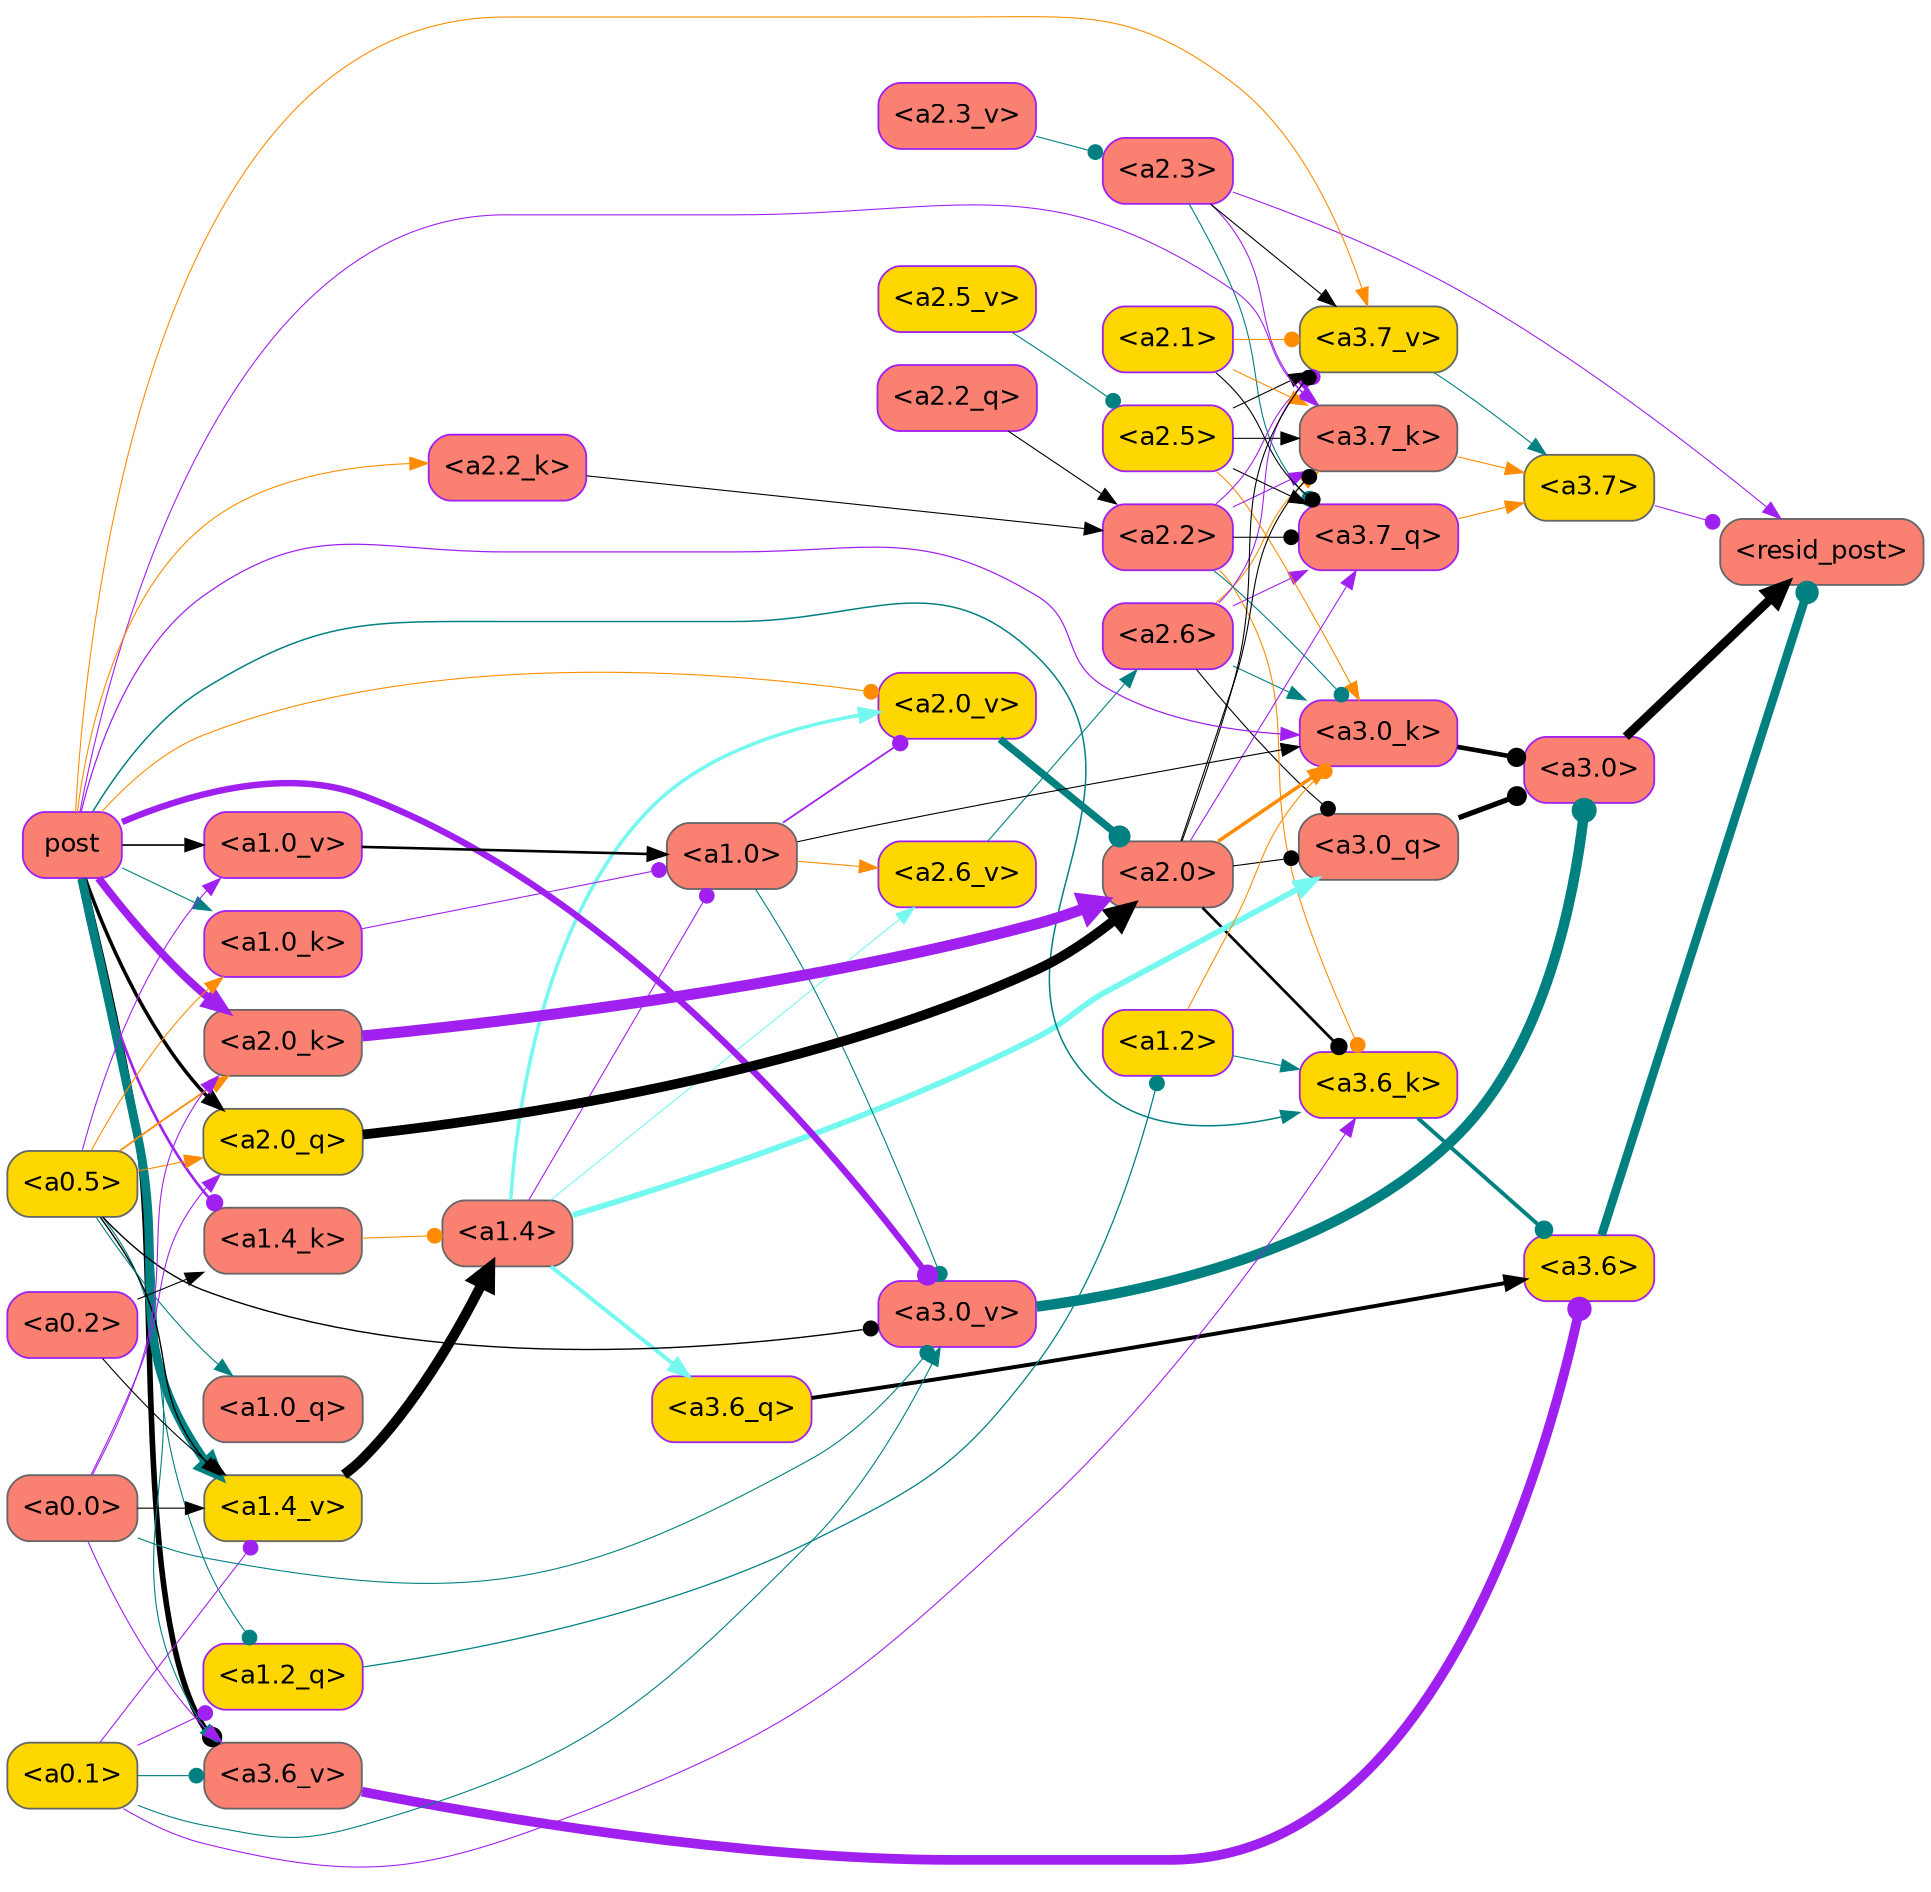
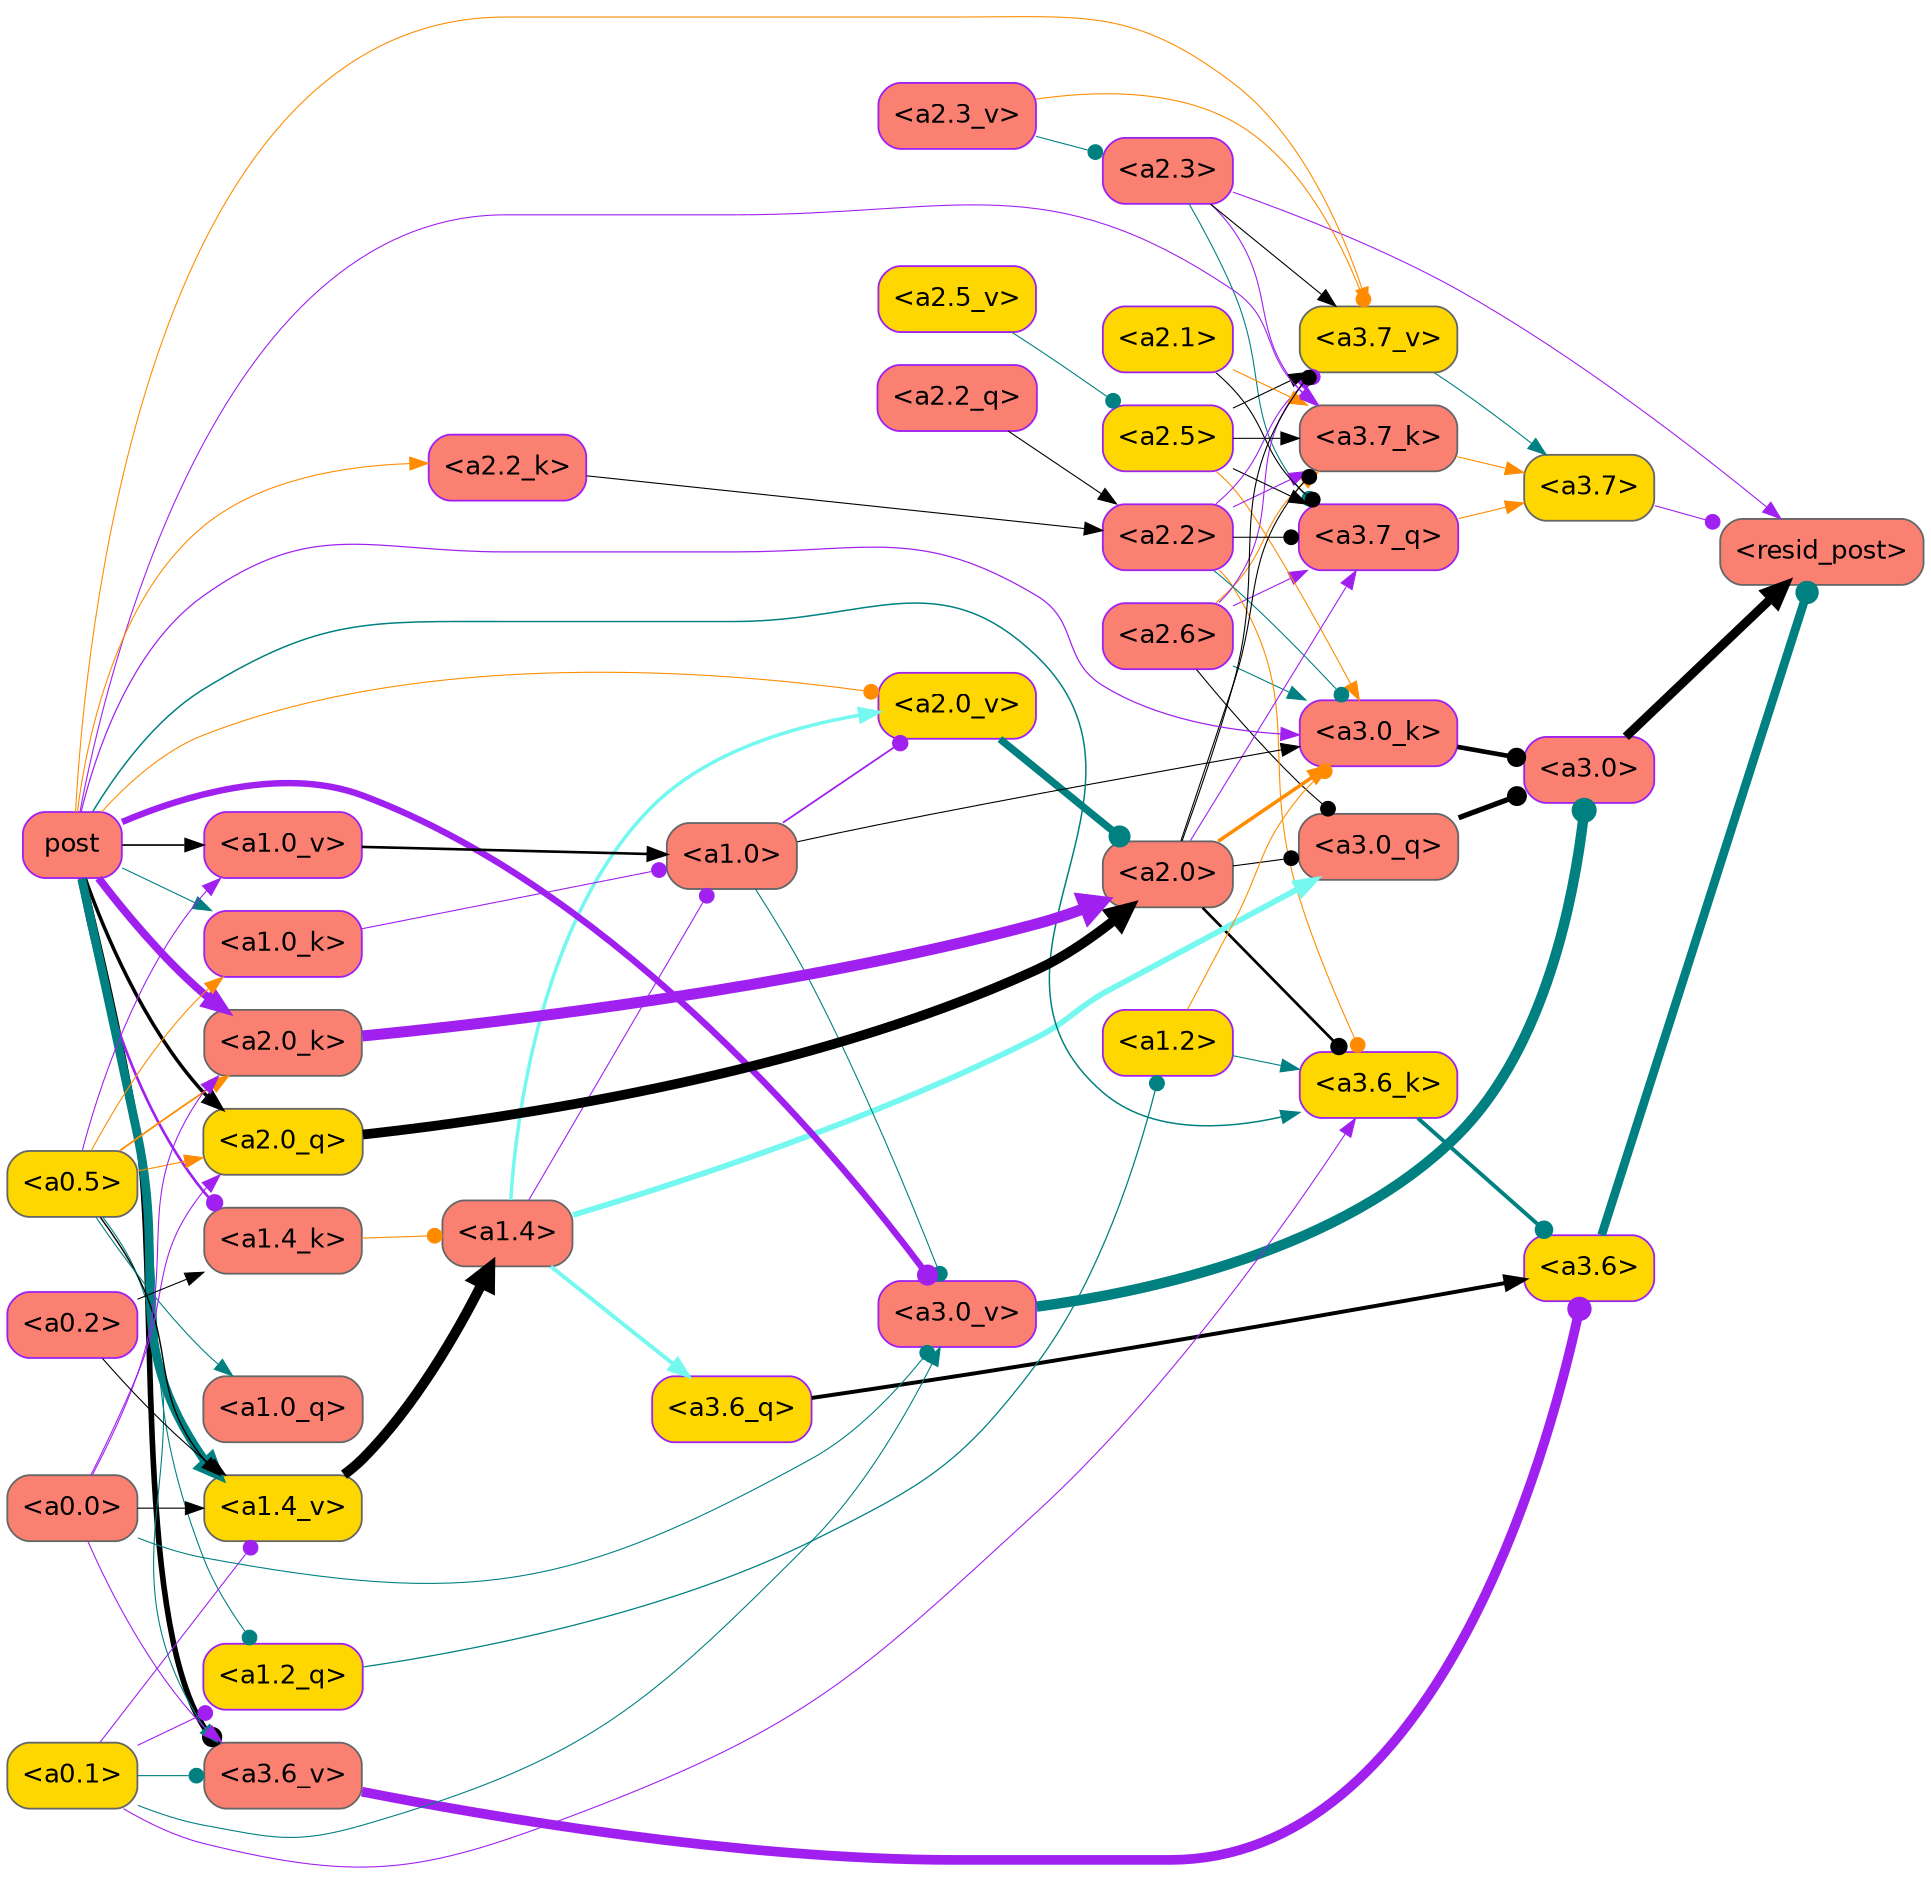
edge "<a2.1>" -> "<a3.7_v>": now "<a2.3_v>" -> "<a3.7_v>"
node "<a2.6_v>": removed
edge "<a0.5>" -> "<a3.0_v>": removed
